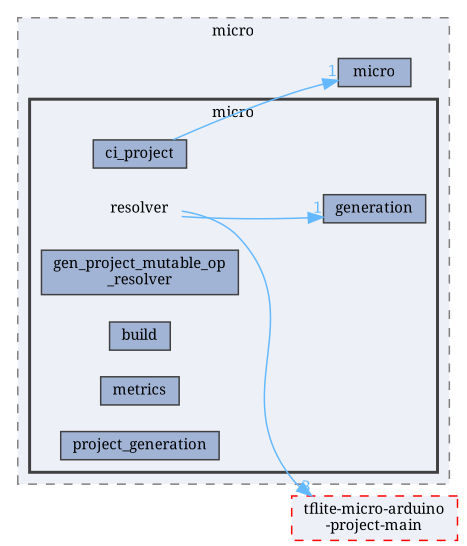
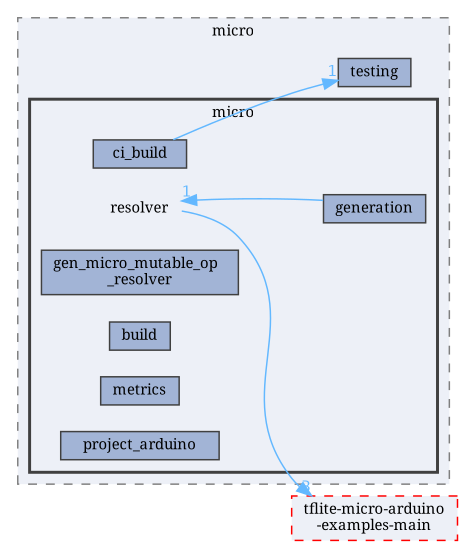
node "micro": label "micro" -> "testing"
node "ci_project": label "ci_project" -> "ci_build"
edge "resolver" -> "generation": reversed
node "gen_project_mutable_op _resolver": label "gen_project_mutable_op _resolver" -> "gen_micro_mutable_op _resolver"
node "project_generation": label "project_generation" -> "project_arduino"
node "tflite-micro-arduino -project-main": label "tflite-micro-arduino -project-main" -> "tflite-micro-arduino -examples-main"
